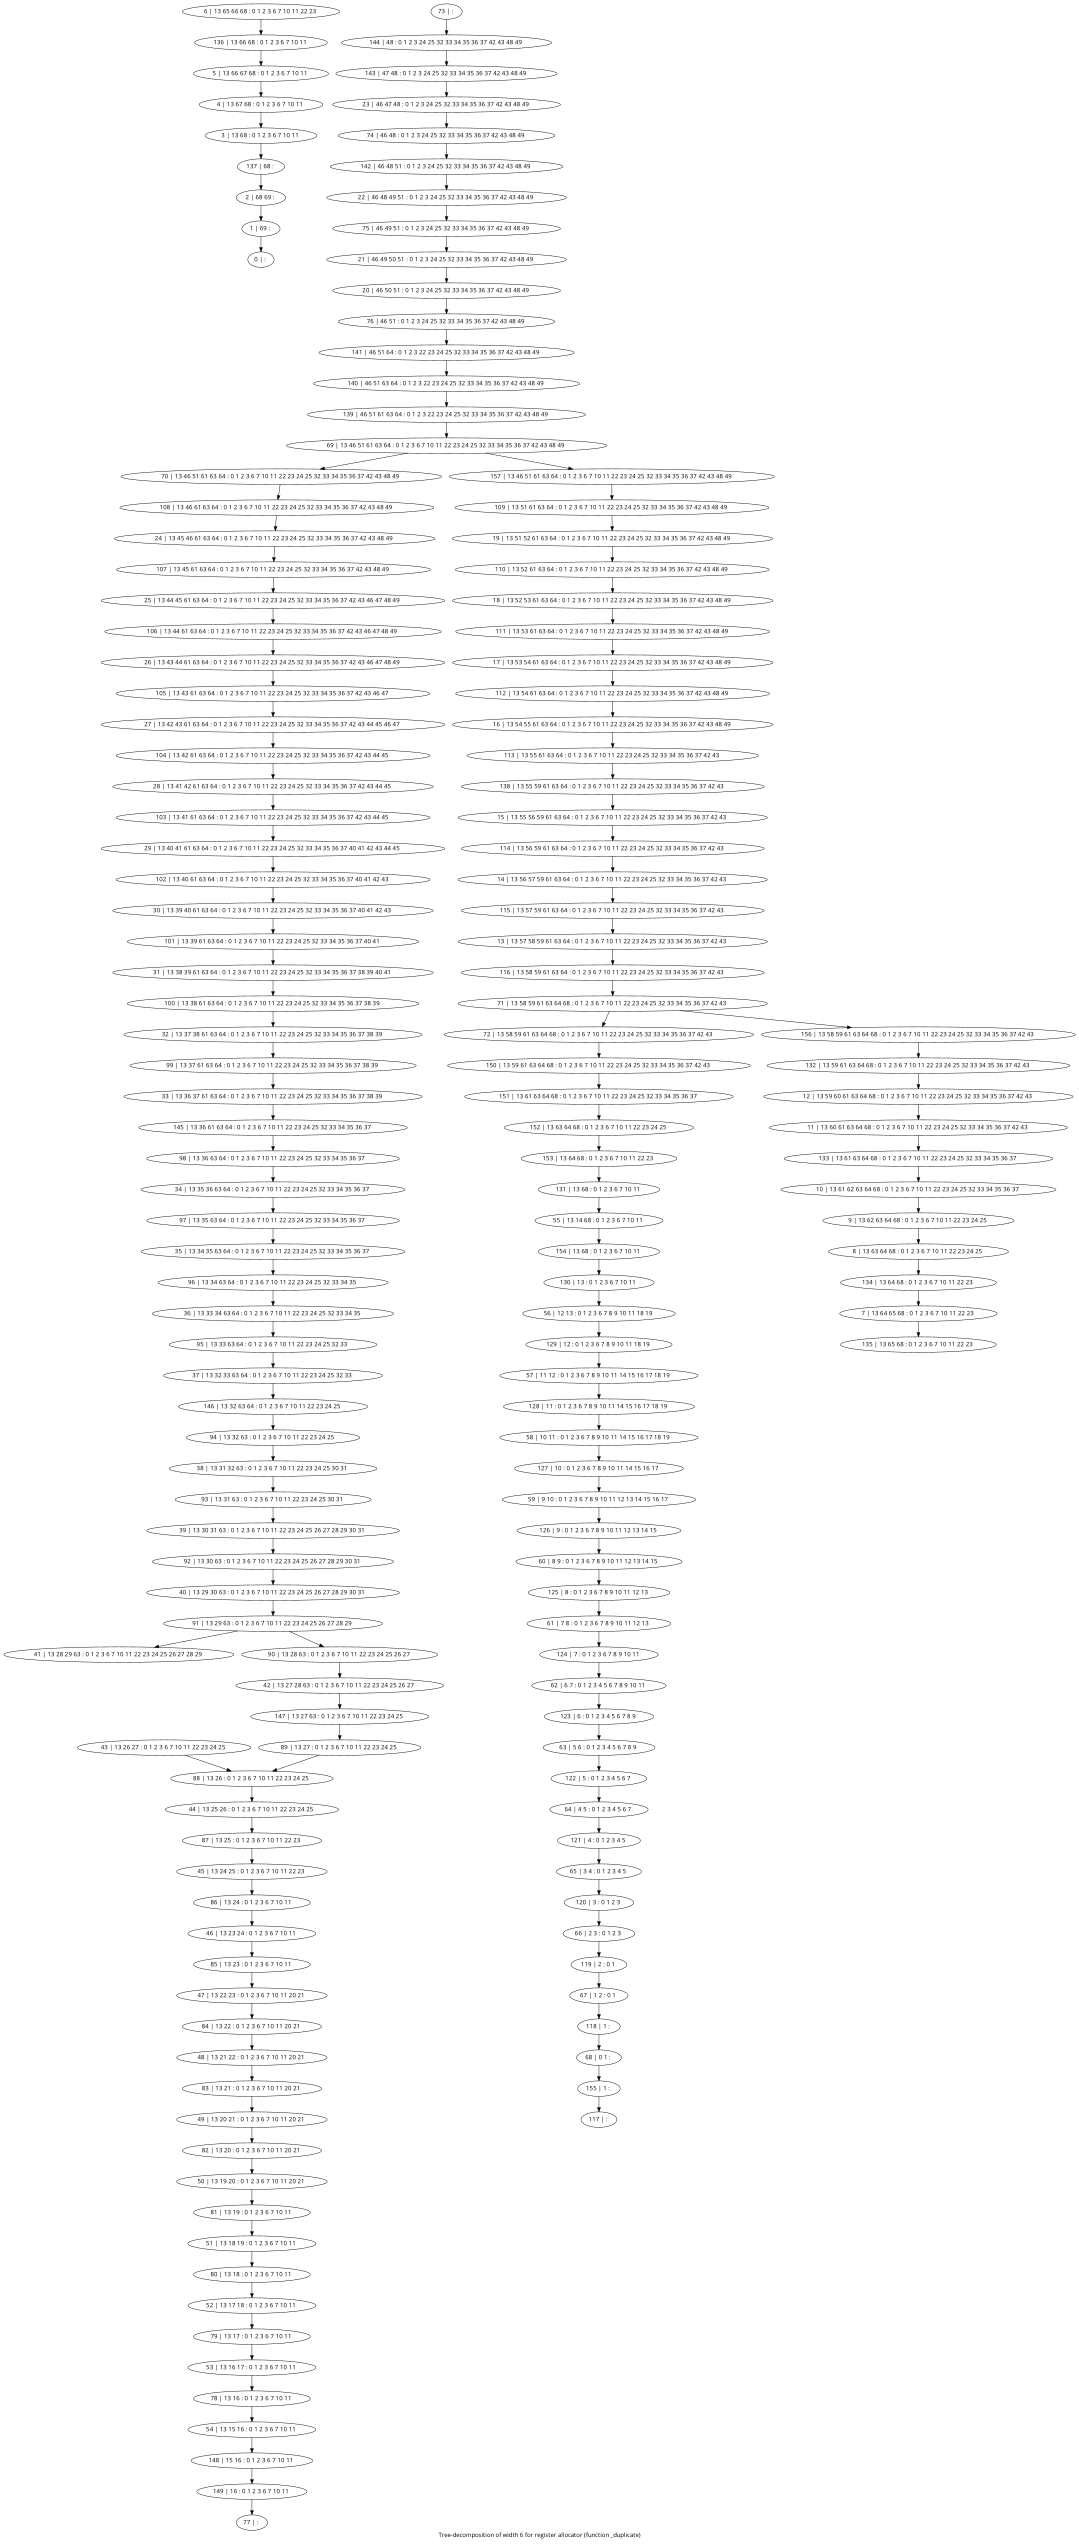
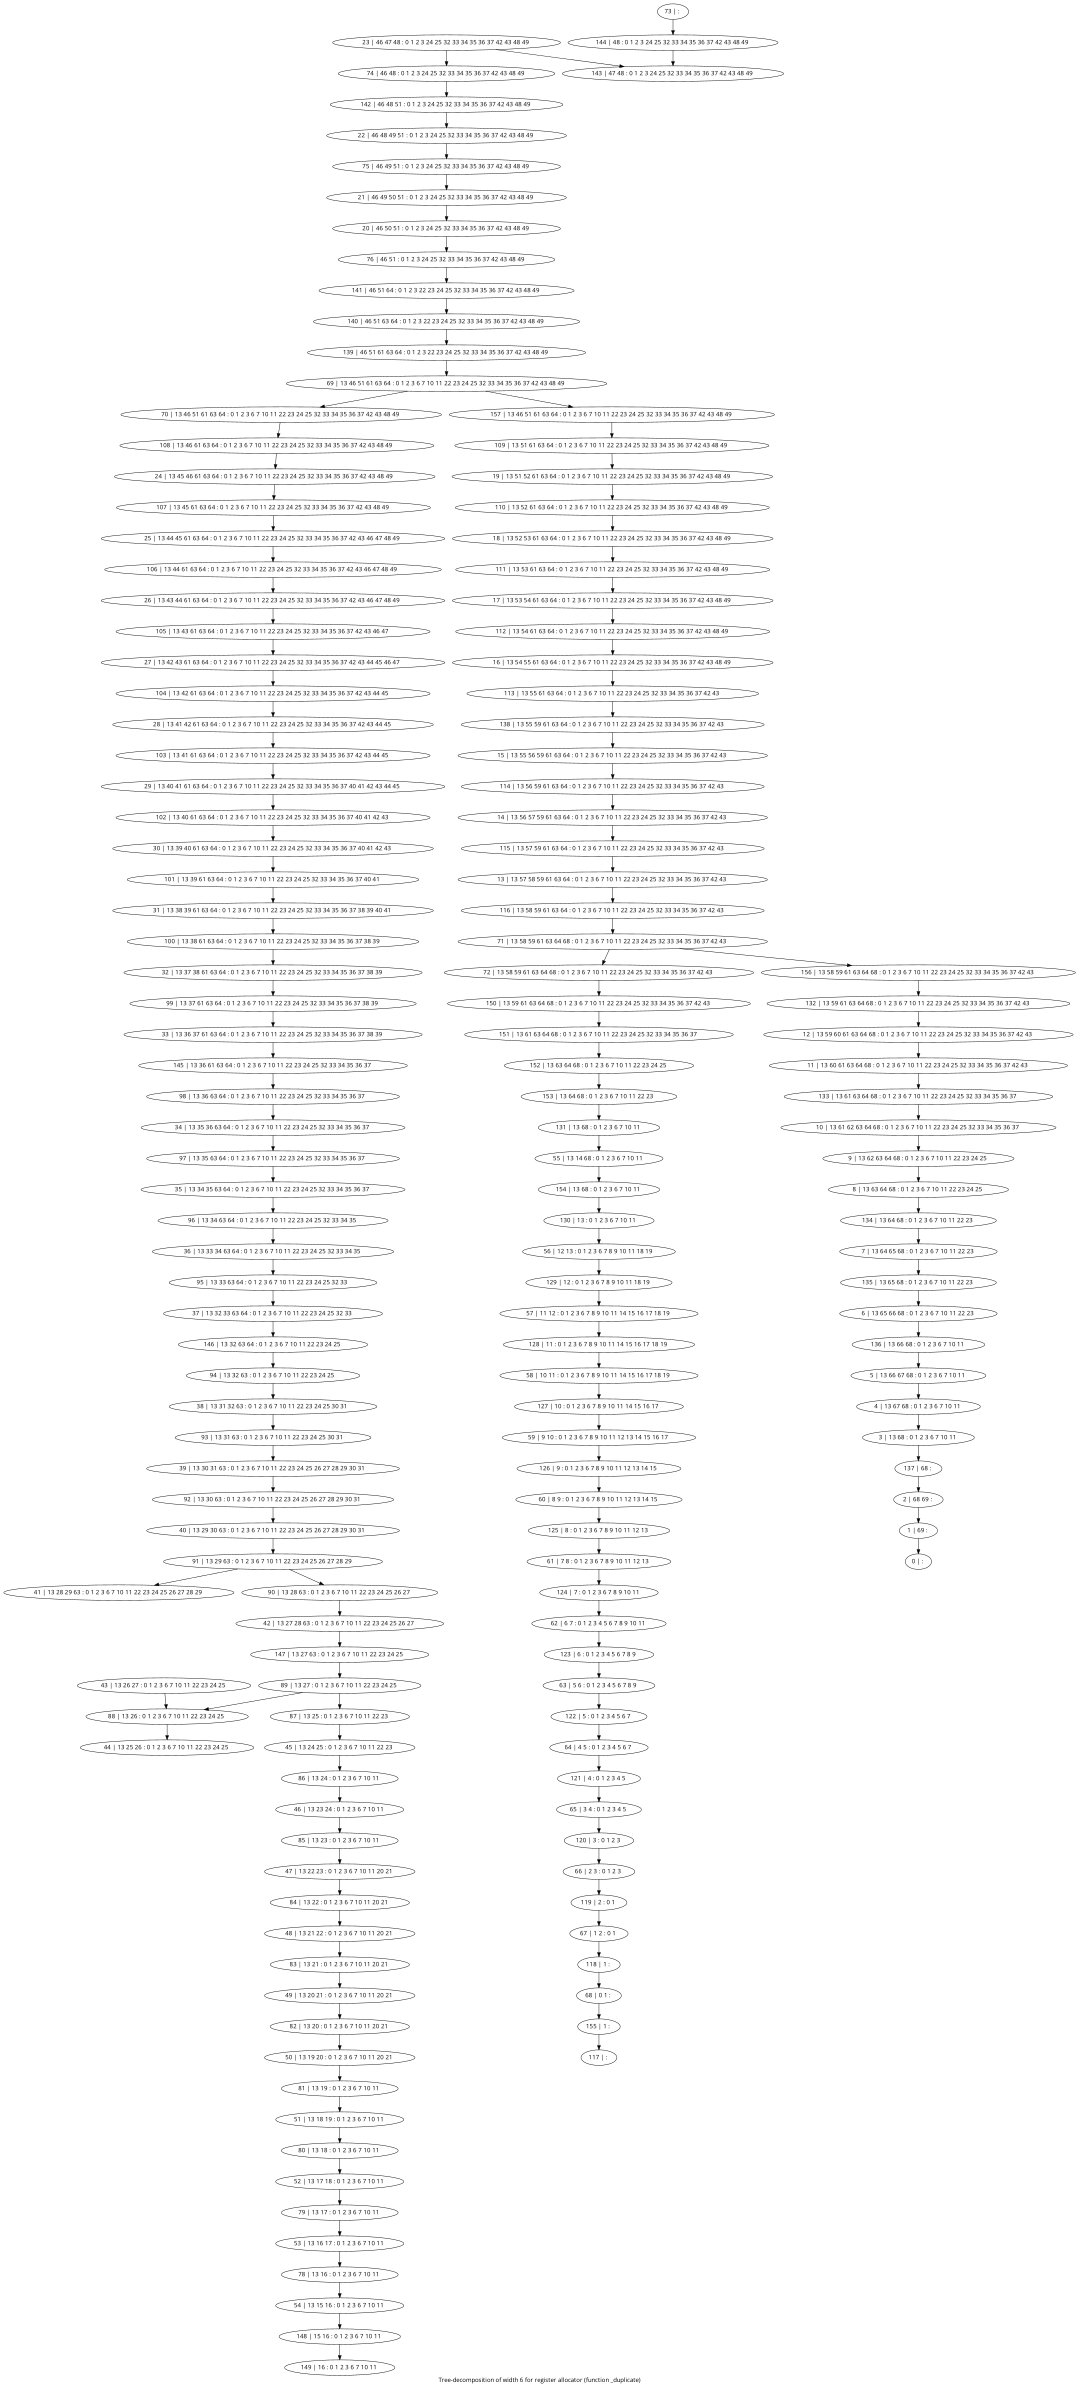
edge "143 | 47 48 : 0 1 2 3 24 25 32 33 34 35 36 37 42 43 48 49" -> "23 | 46 47 48 : 0 1 2 3 24 25 32 33 34 35 36 37 42 43 48 49": reversed
edge "135 | 13 65 68 : 0 1 2 3 6 7 10 11 22 23" -> "6 | 13 65 66 68 : 0 1 2 3 6 7 10 11 22 23": added
edge "44 | 13 25 26 : 0 1 2 3 6 7 10 11 22 23 24 25" -> "87 | 13 25 : 0 1 2 3 6 7 10 11 22 23": now "89 | 13 27 : 0 1 2 3 6 7 10 11 22 23 24 25" -> "87 | 13 25 : 0 1 2 3 6 7 10 11 22 23"
node "77 | :": removed
